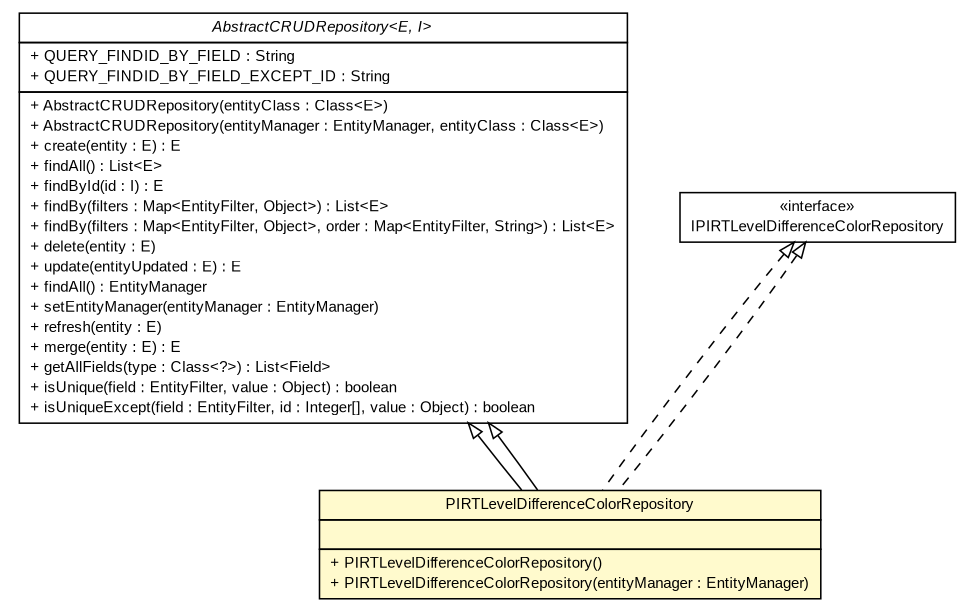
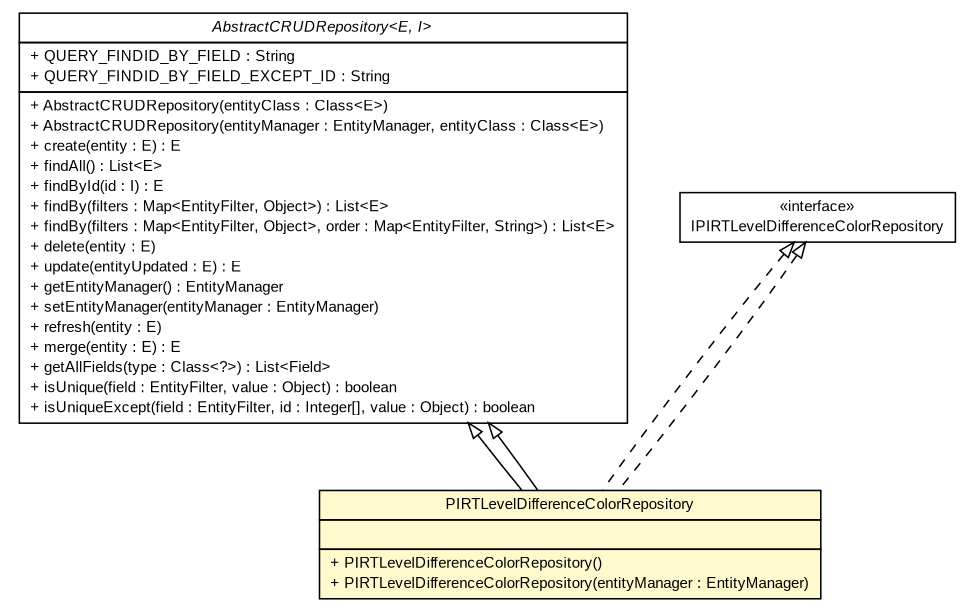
node "AbstractCRUDRepository<E, I>": text "+ findAll() : EntityManager" -> "+ getEntityManager() : EntityManager"
